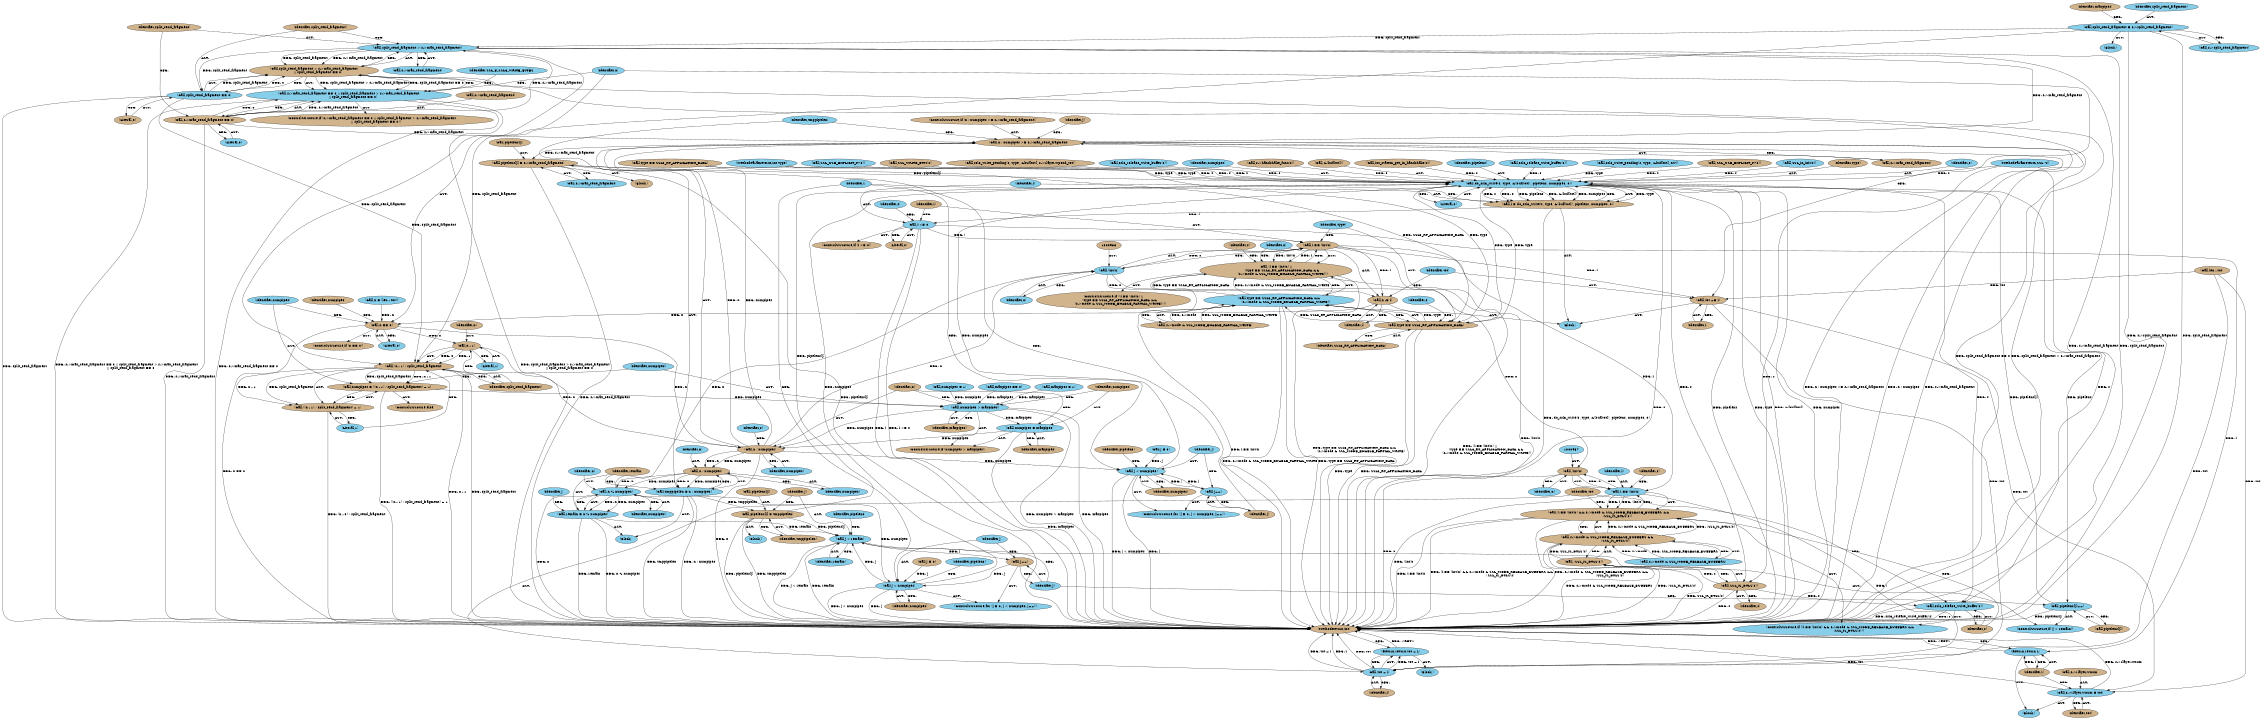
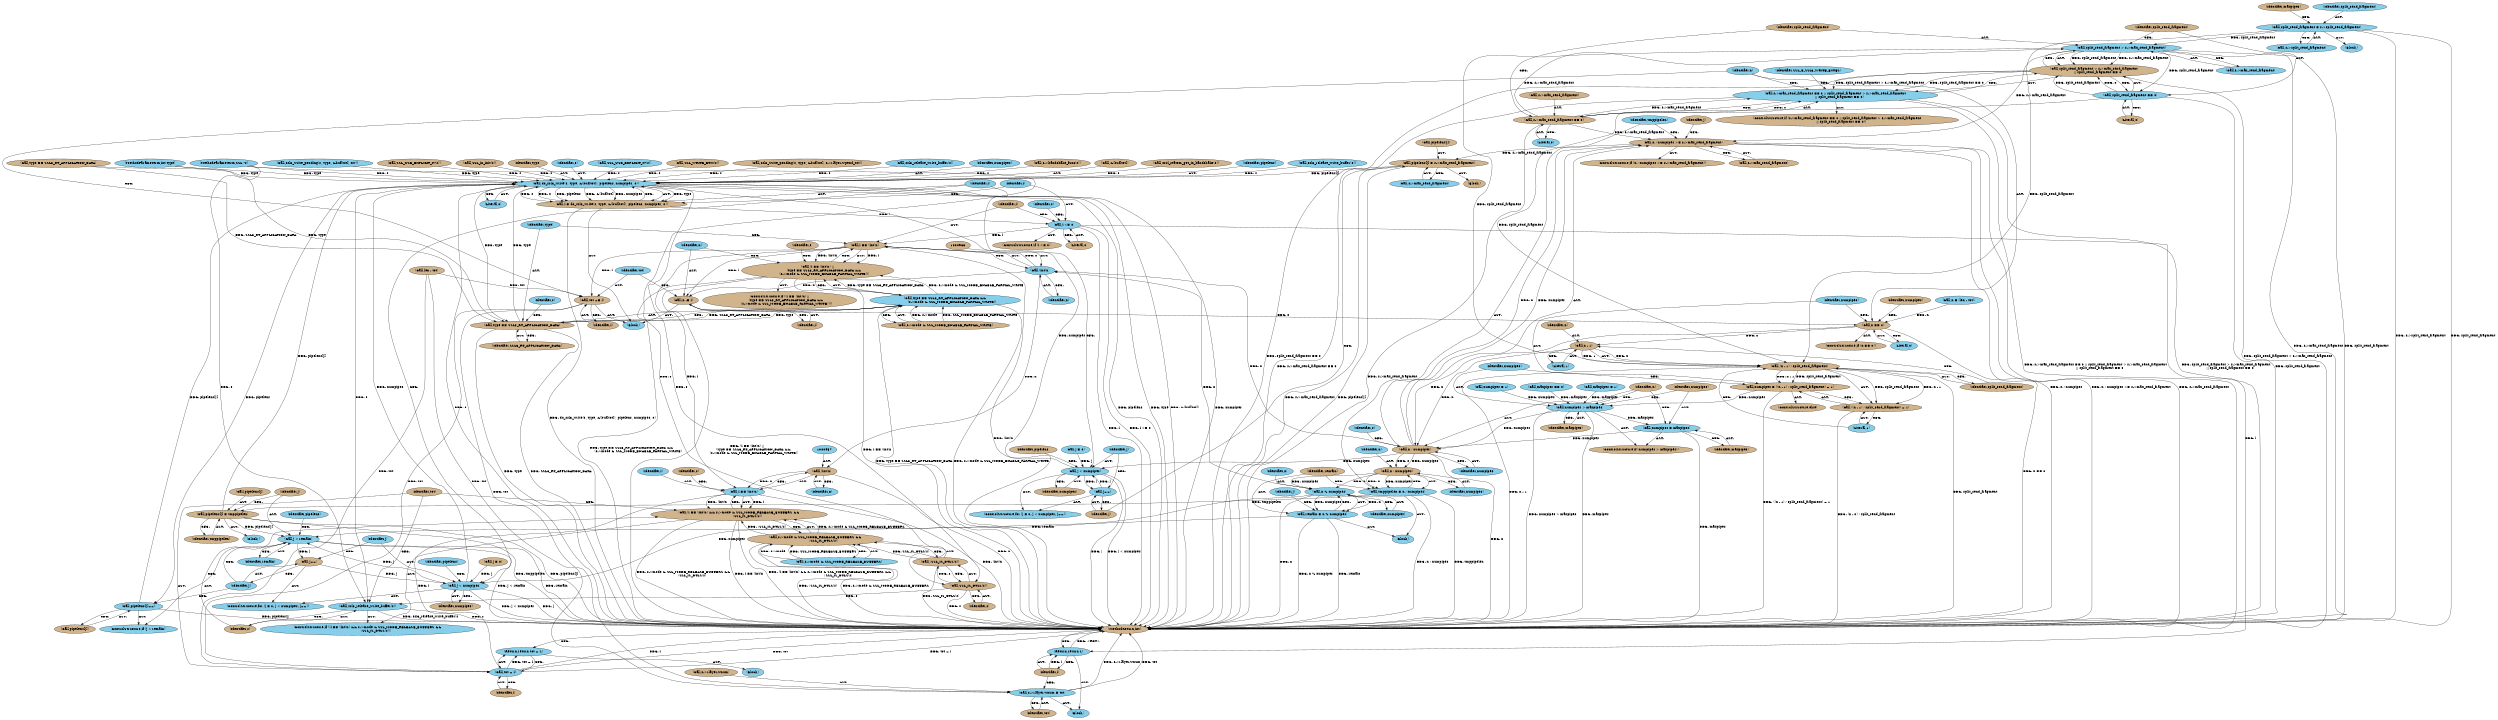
edge "(ControlStructure,if (n / numpipes >= s->max_send_fragment))" -> "(Call,n / numpipes >= s->max_send_fragment)": reversed
node "(Call,int_statem_get_in_handshake(s))": label "(Call,int_statem_get_in_handshake(s))" -> "(Call,ossl_statem_get_in_handshake(s))"
node "(Call,SSL_in_init(s))": fillcolor skyblue -> tan
edge "(Return,return tot + i;)" -> "(MethodReturn,int)": removed, label "DDG: <RET>"
